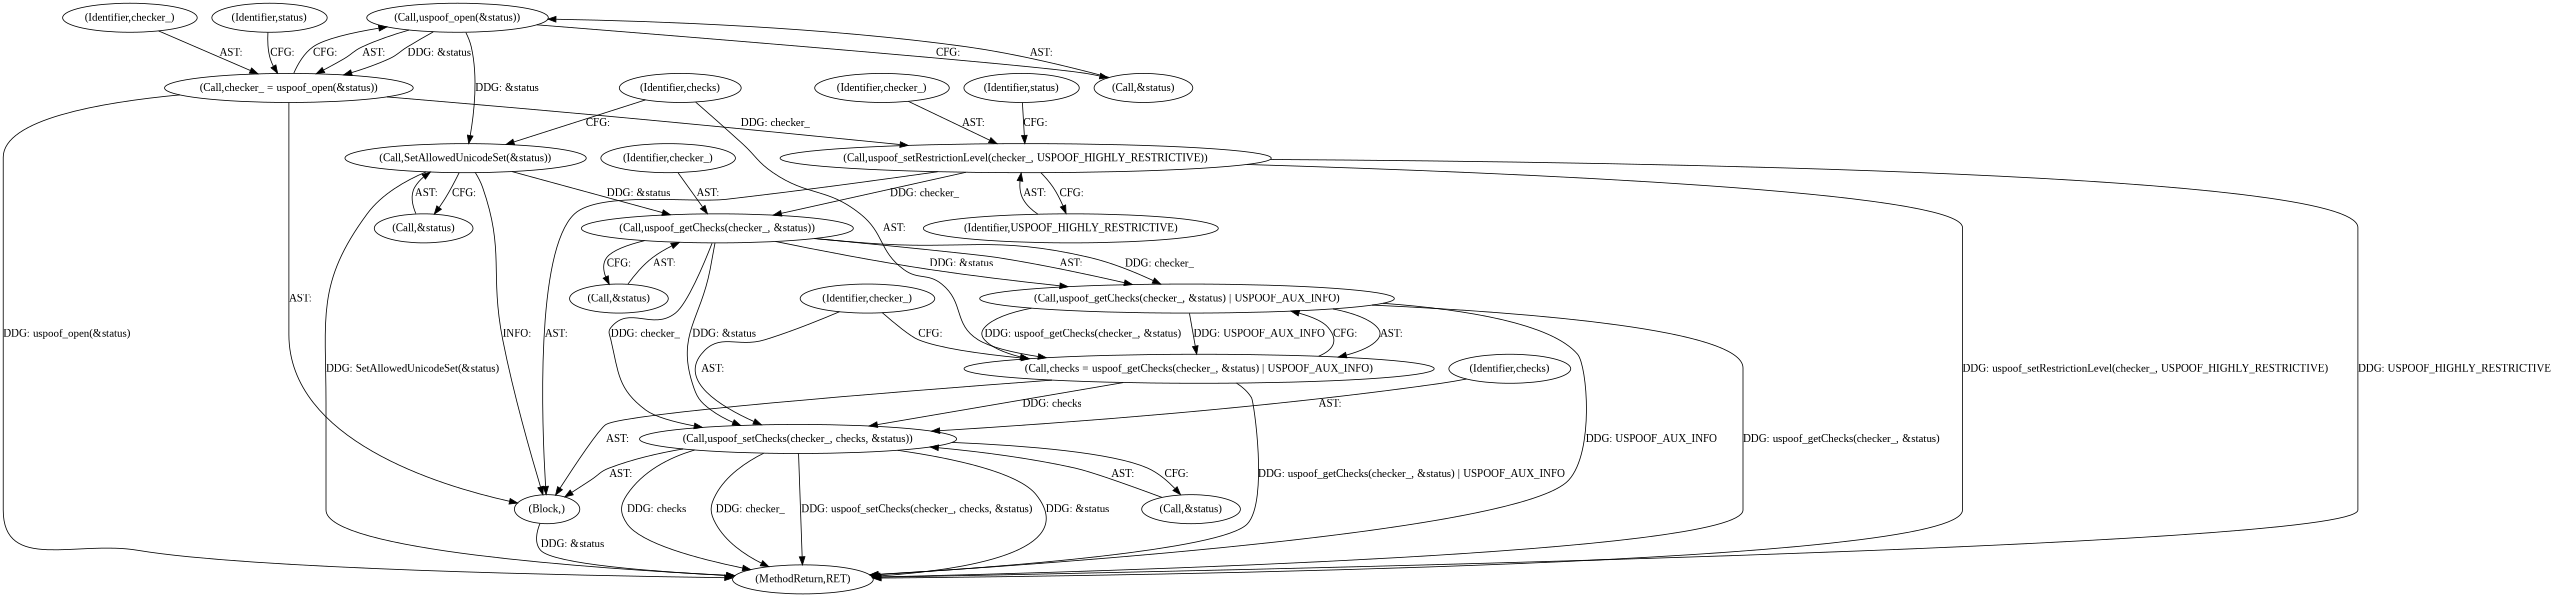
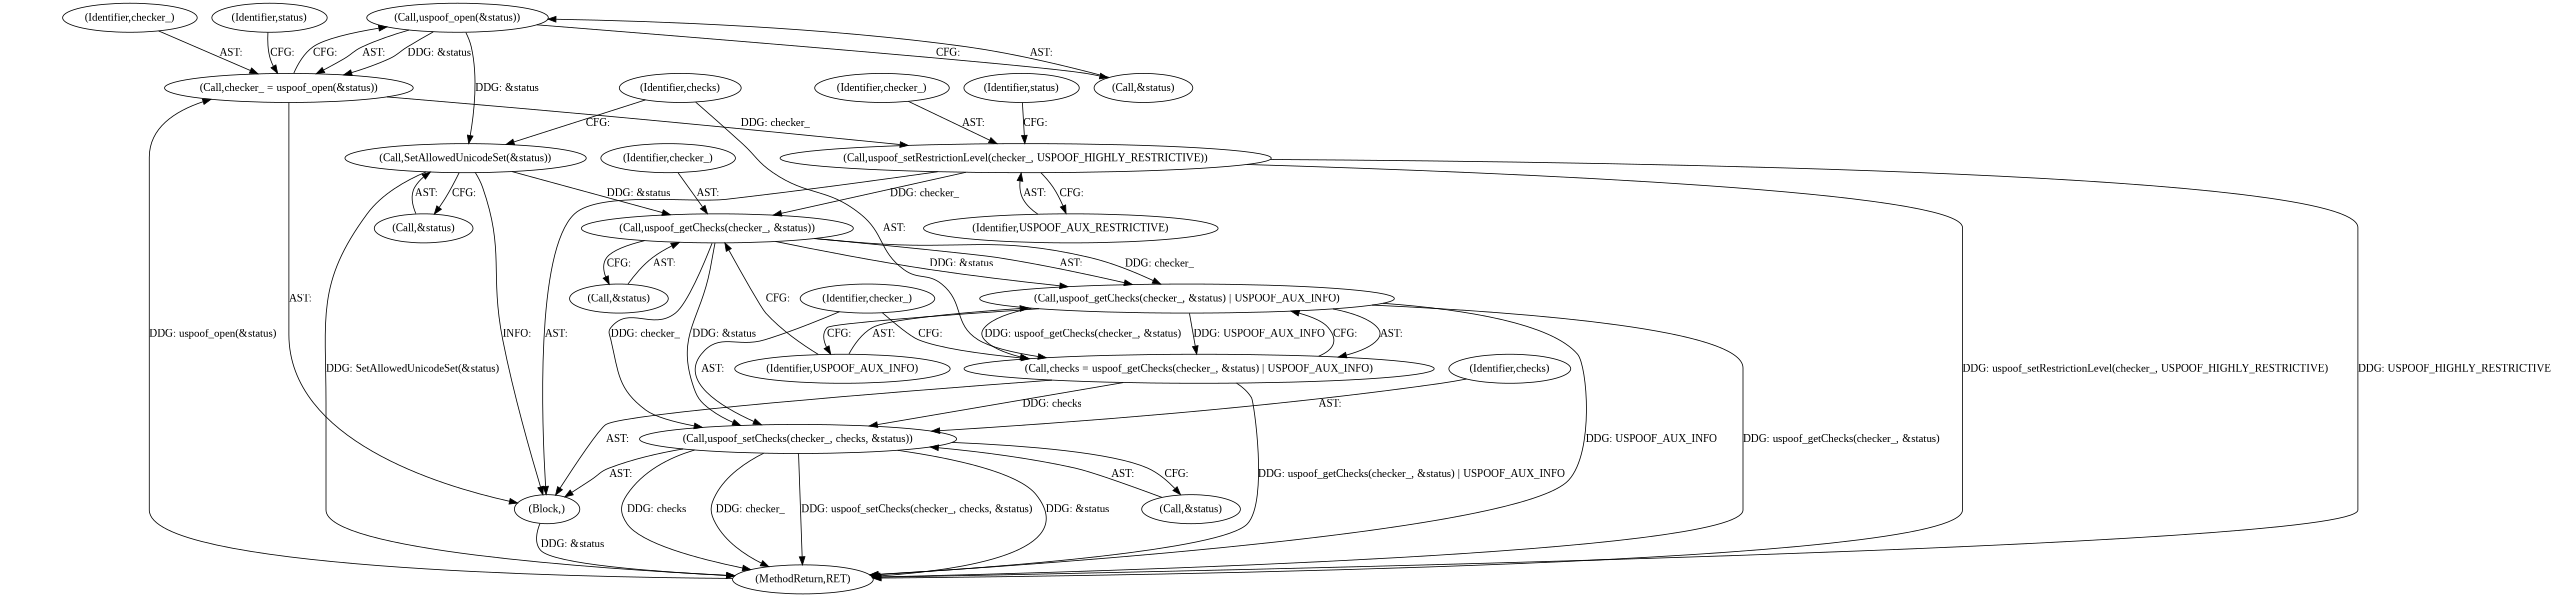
node "(Identifier,USPOOF_HIGHLY_RESTRICTIVE)": label "(Identifier,USPOOF_HIGHLY_RESTRICTIVE)" -> "(Identifier,USPOOF_AUX_RESTRICTIVE)"
node "(Identifier,USPOOF_AUX_INFO)": added
edge "(Call,checker_ = uspoof_open(&status))" -> "(MethodReturn,RET)": reversed
